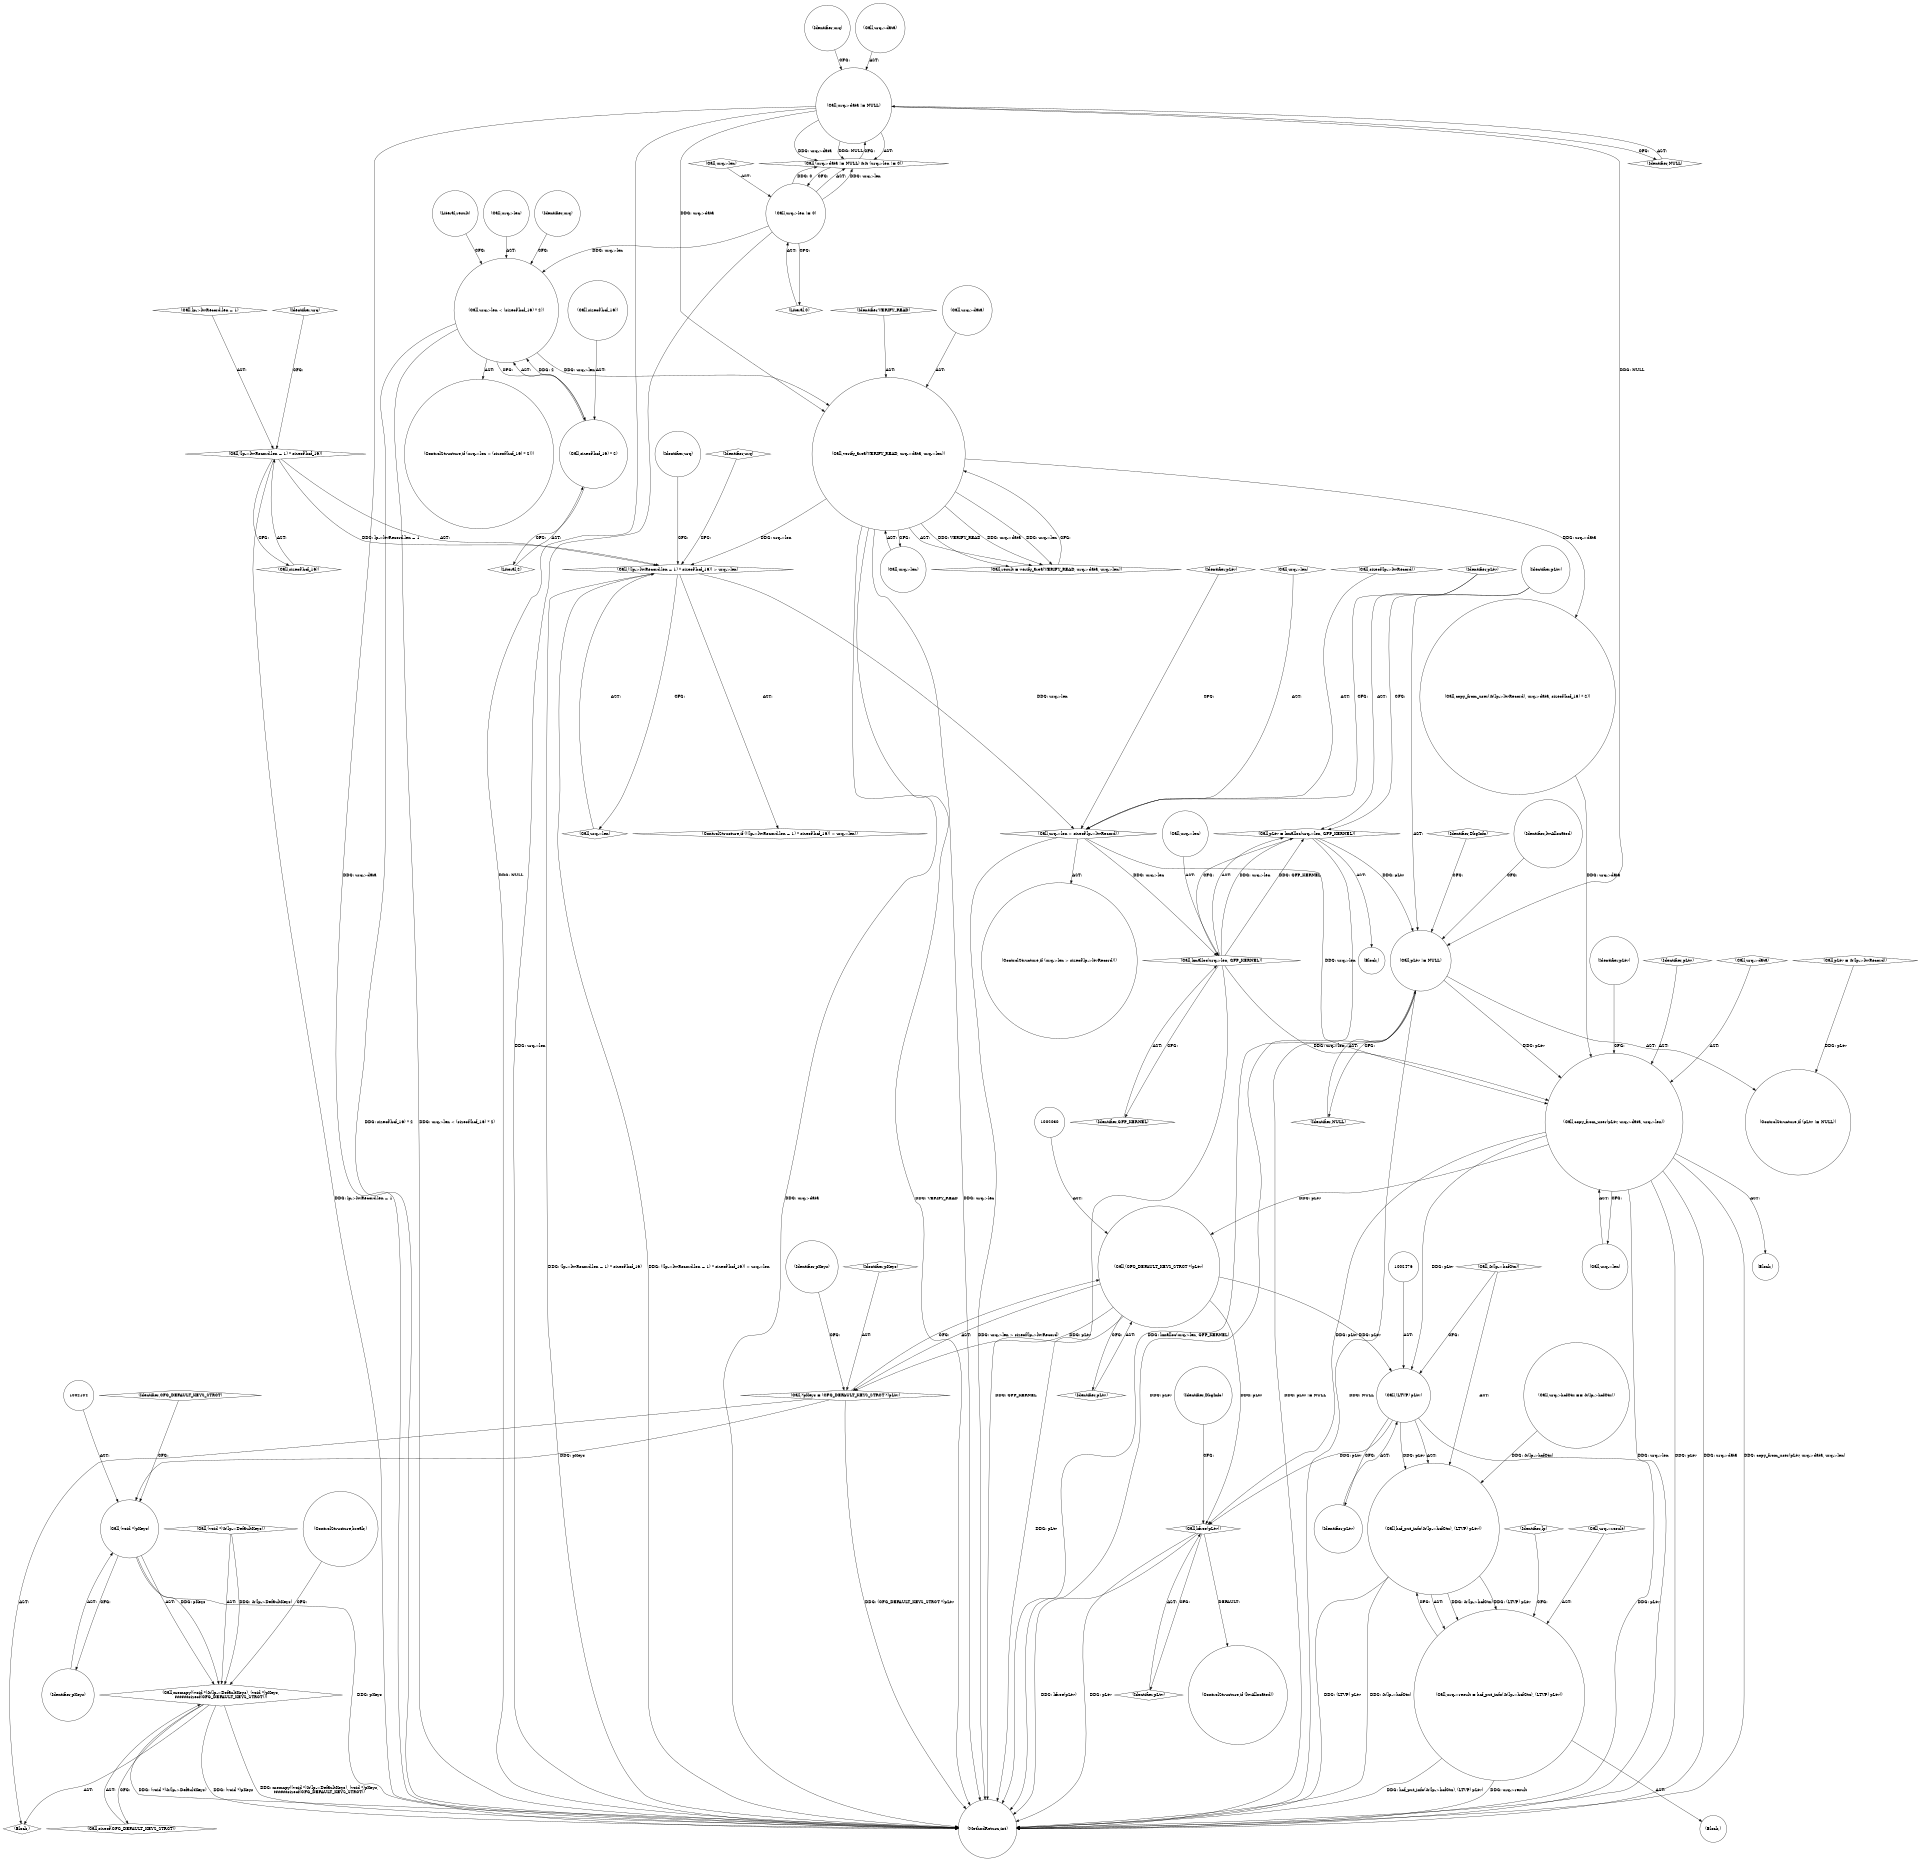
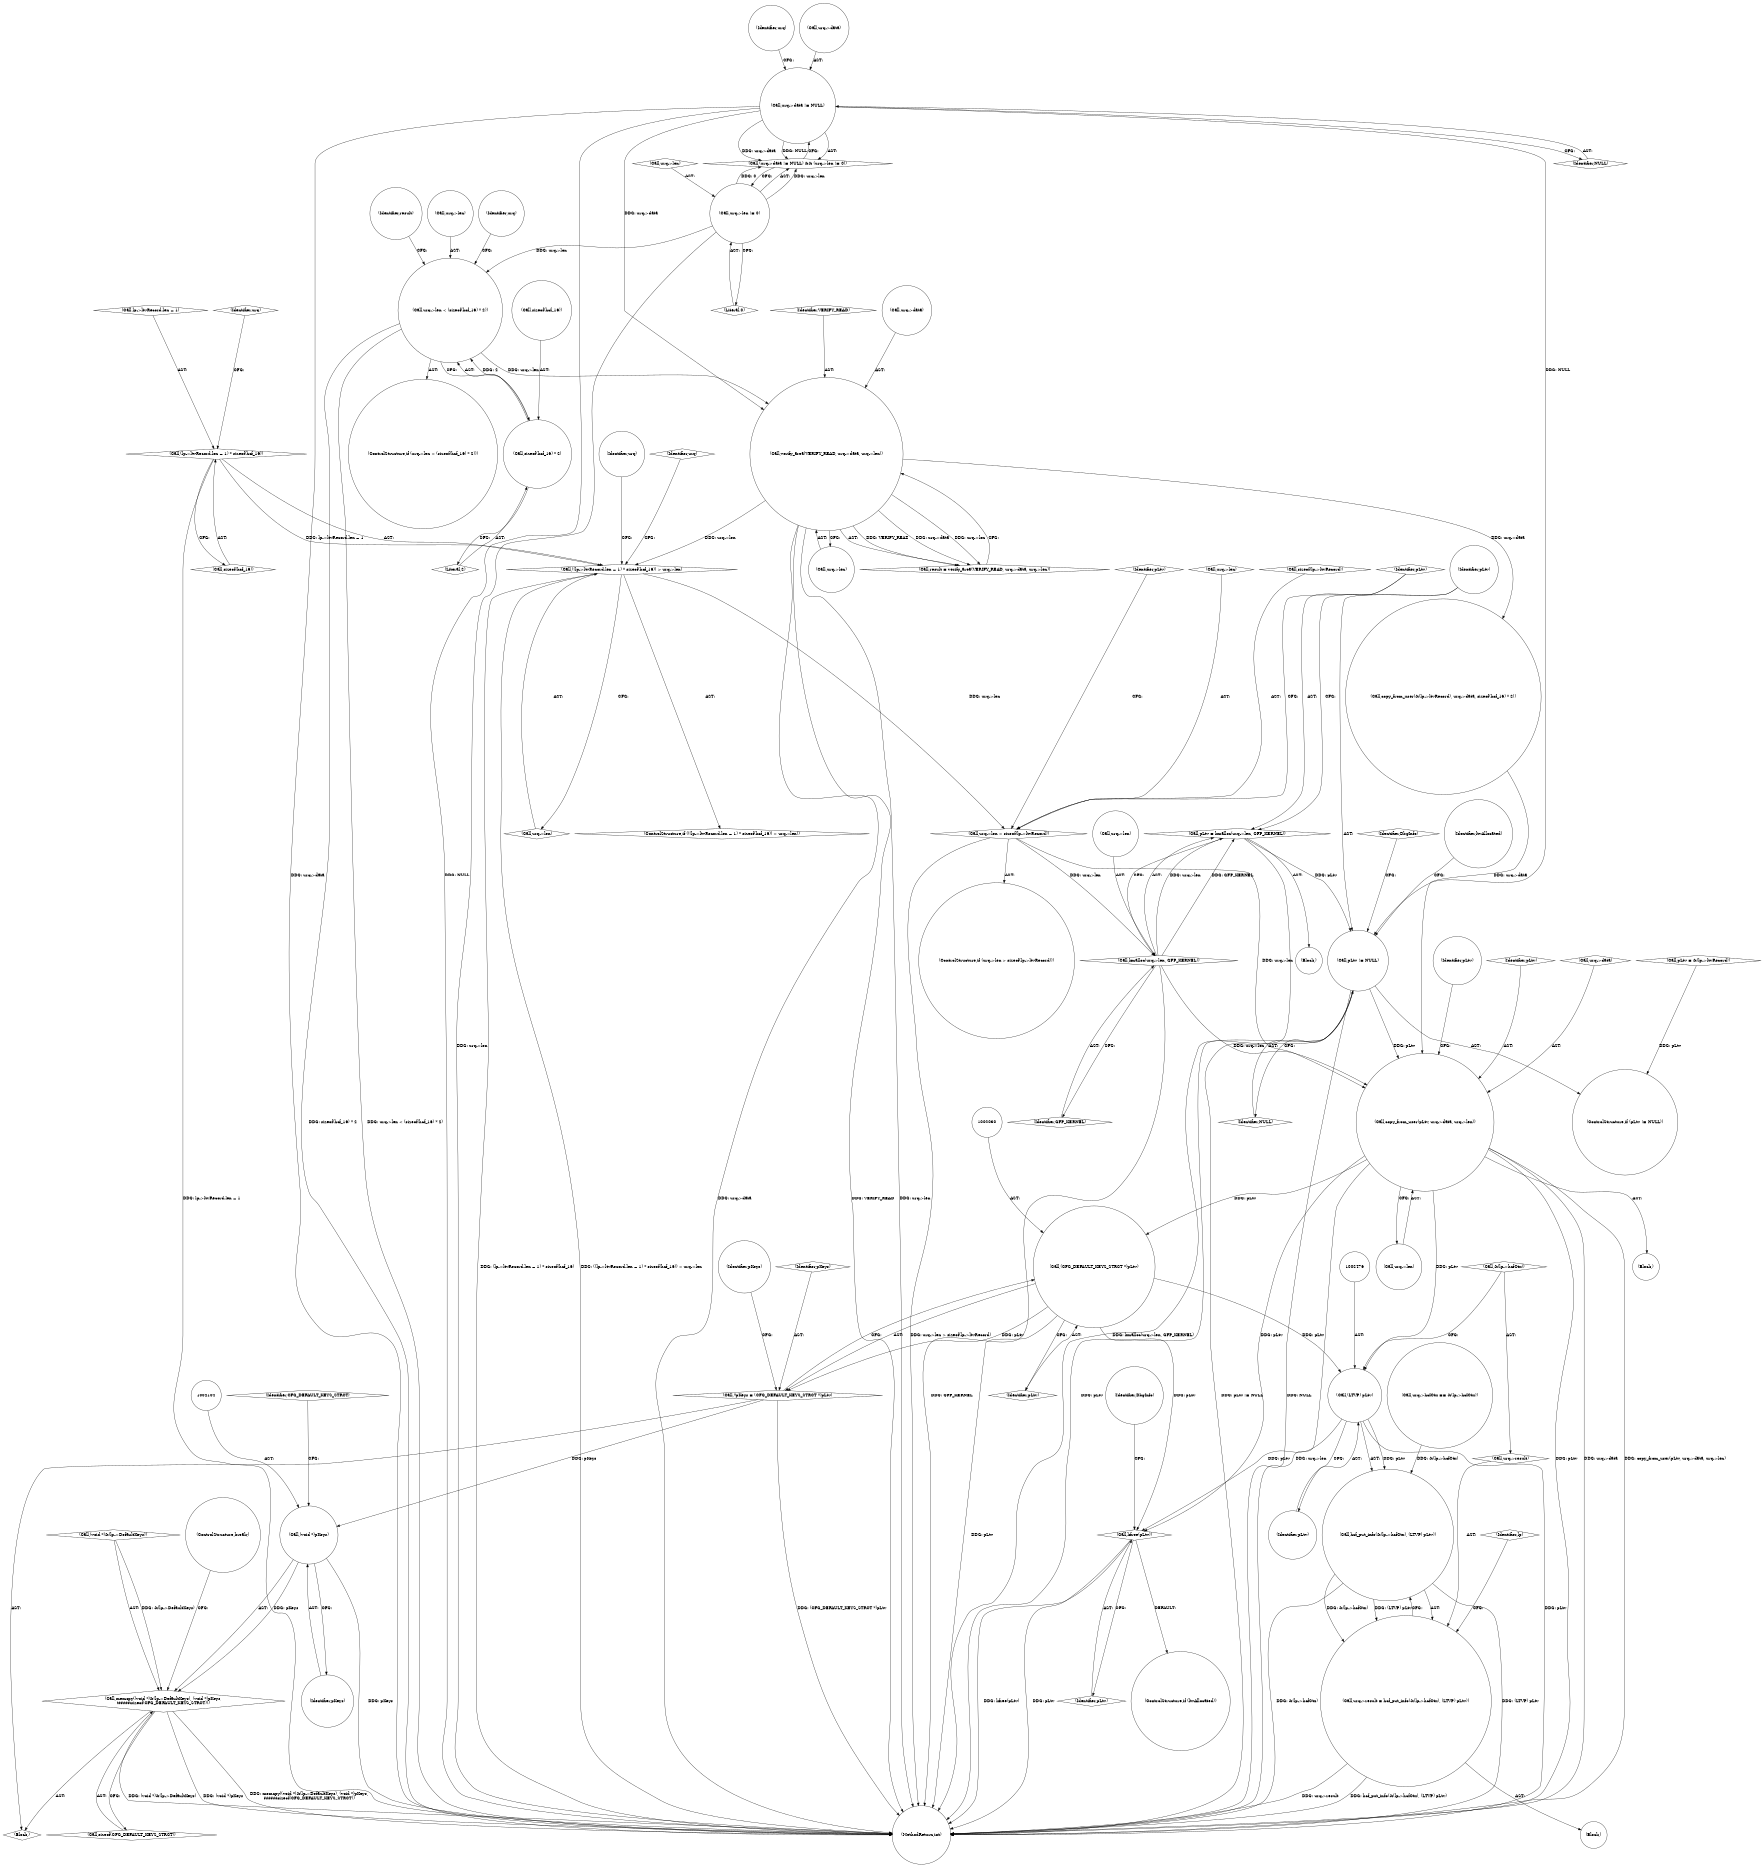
node "(Literal,result)": label "(Literal,result)" -> "(Identifier,result)"
edge "(Call,&(lp->hcfCtx))" -> "(Call,hcf_put_info(&(lp->hcfCtx), (LTVP) pLtv))": now "(Call,&(lp->hcfCtx))" -> "(Call,urq->result)"
